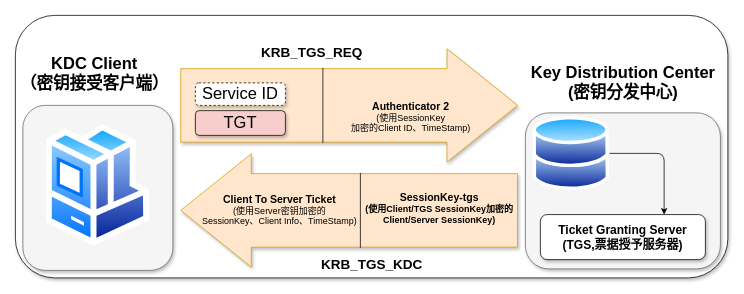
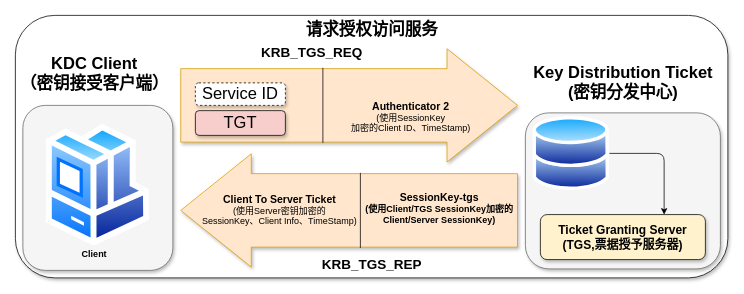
node "请求授权访问服务": added
node "Key Distribution Center (密钥分发中心)": label "Key Distribution Center (密钥分发中心)" -> "Key Distribution Ticket (密钥分发中心)"
node "Ticket Granting Server(TGS,票据授予服务器)": fillcolor #ffffff -> #fff2cc
node "Client": added
node "KRB_TGS_KDC": label "KRB_TGS_KDC" -> "KRB_TGS_REP"
